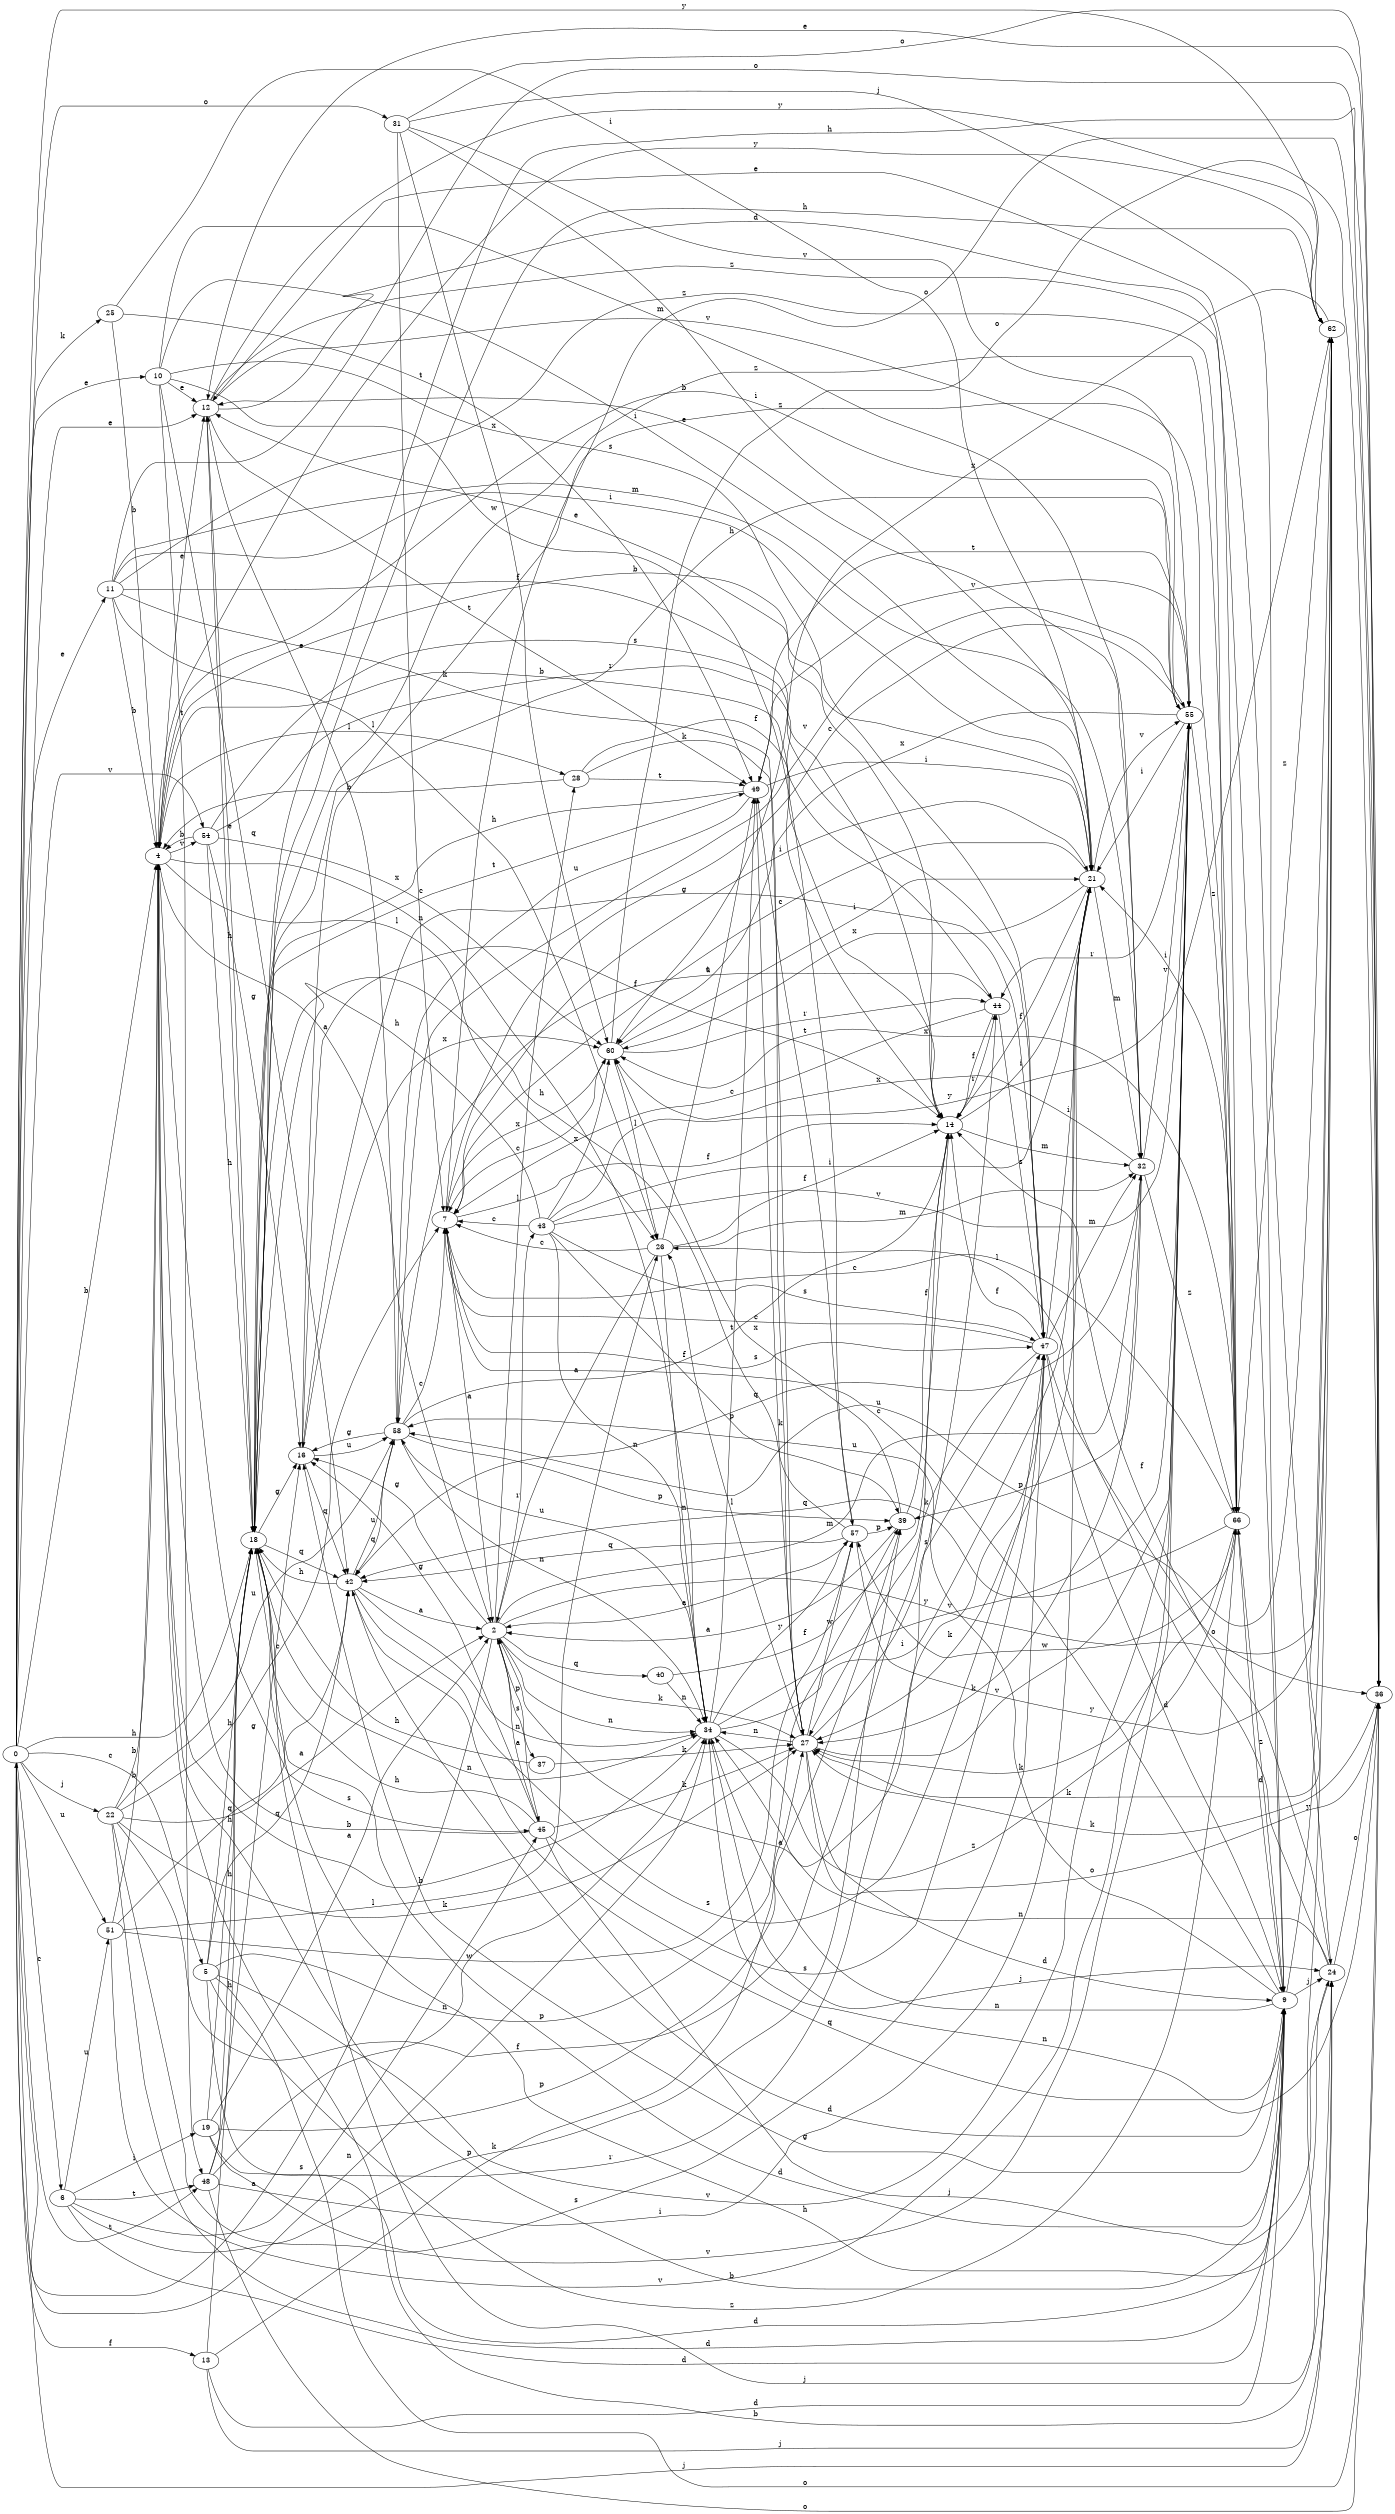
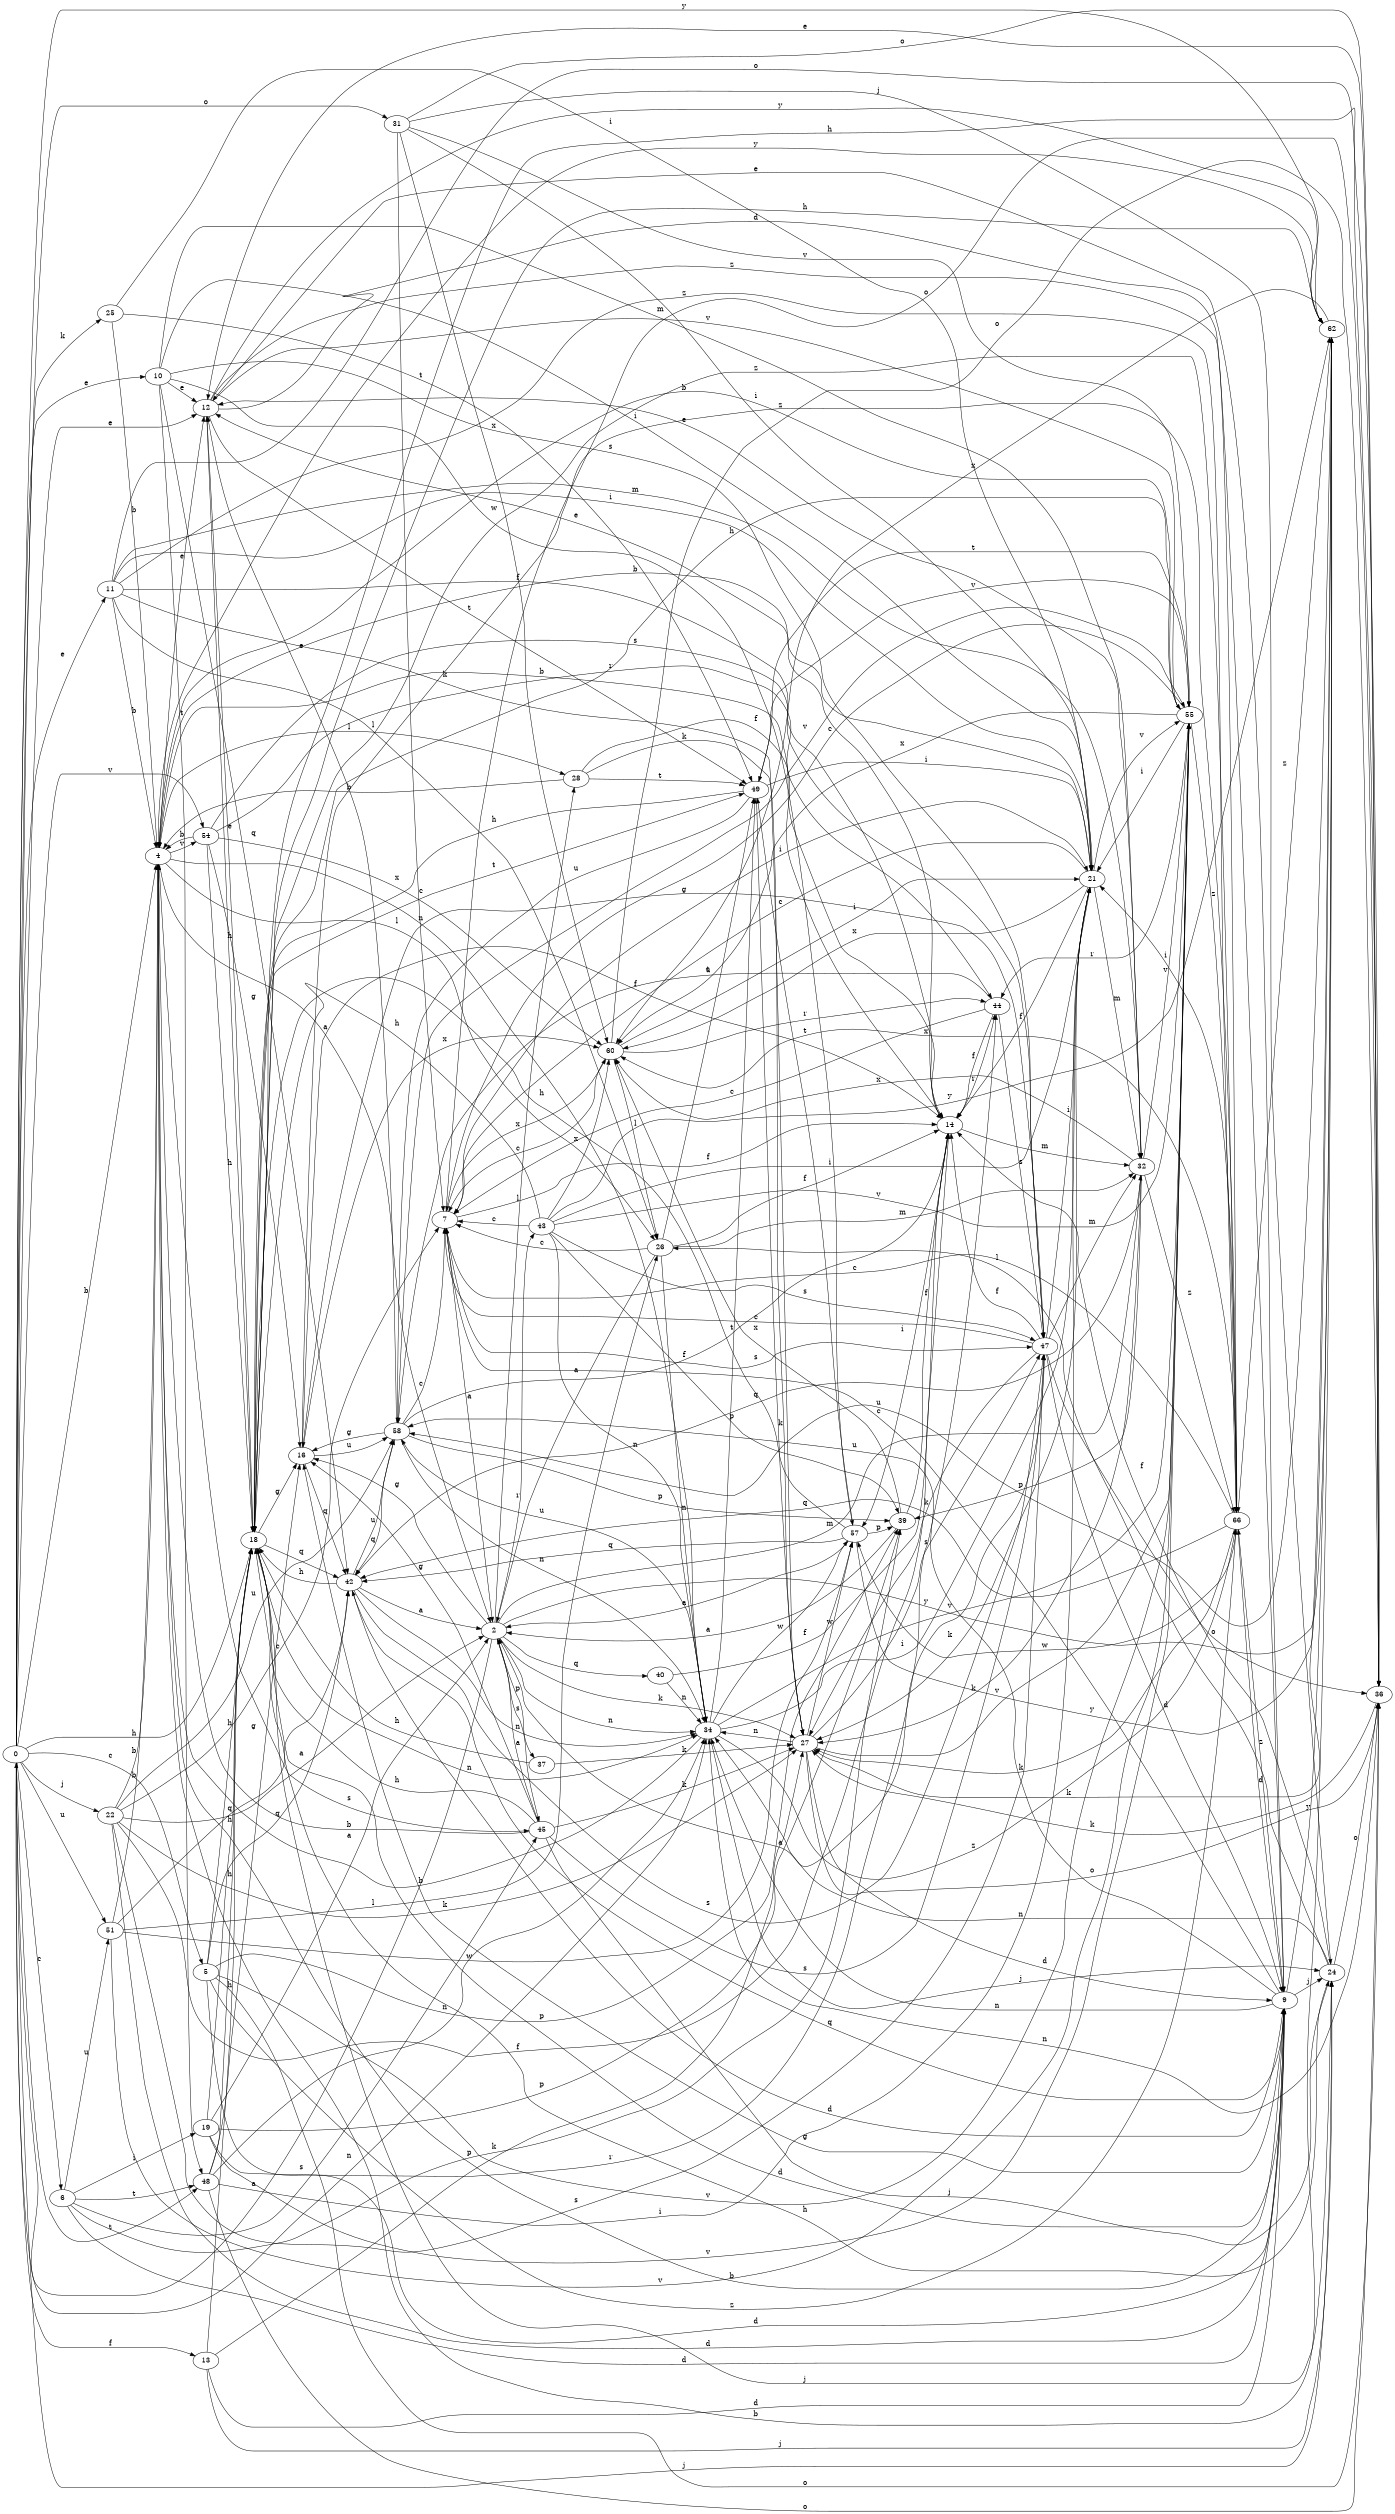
edge "14" -> "21": now "14" -> "57"
edge "27" -> "26": removed, label "l"
edge "34" -> "57": label "y" -> "w"
